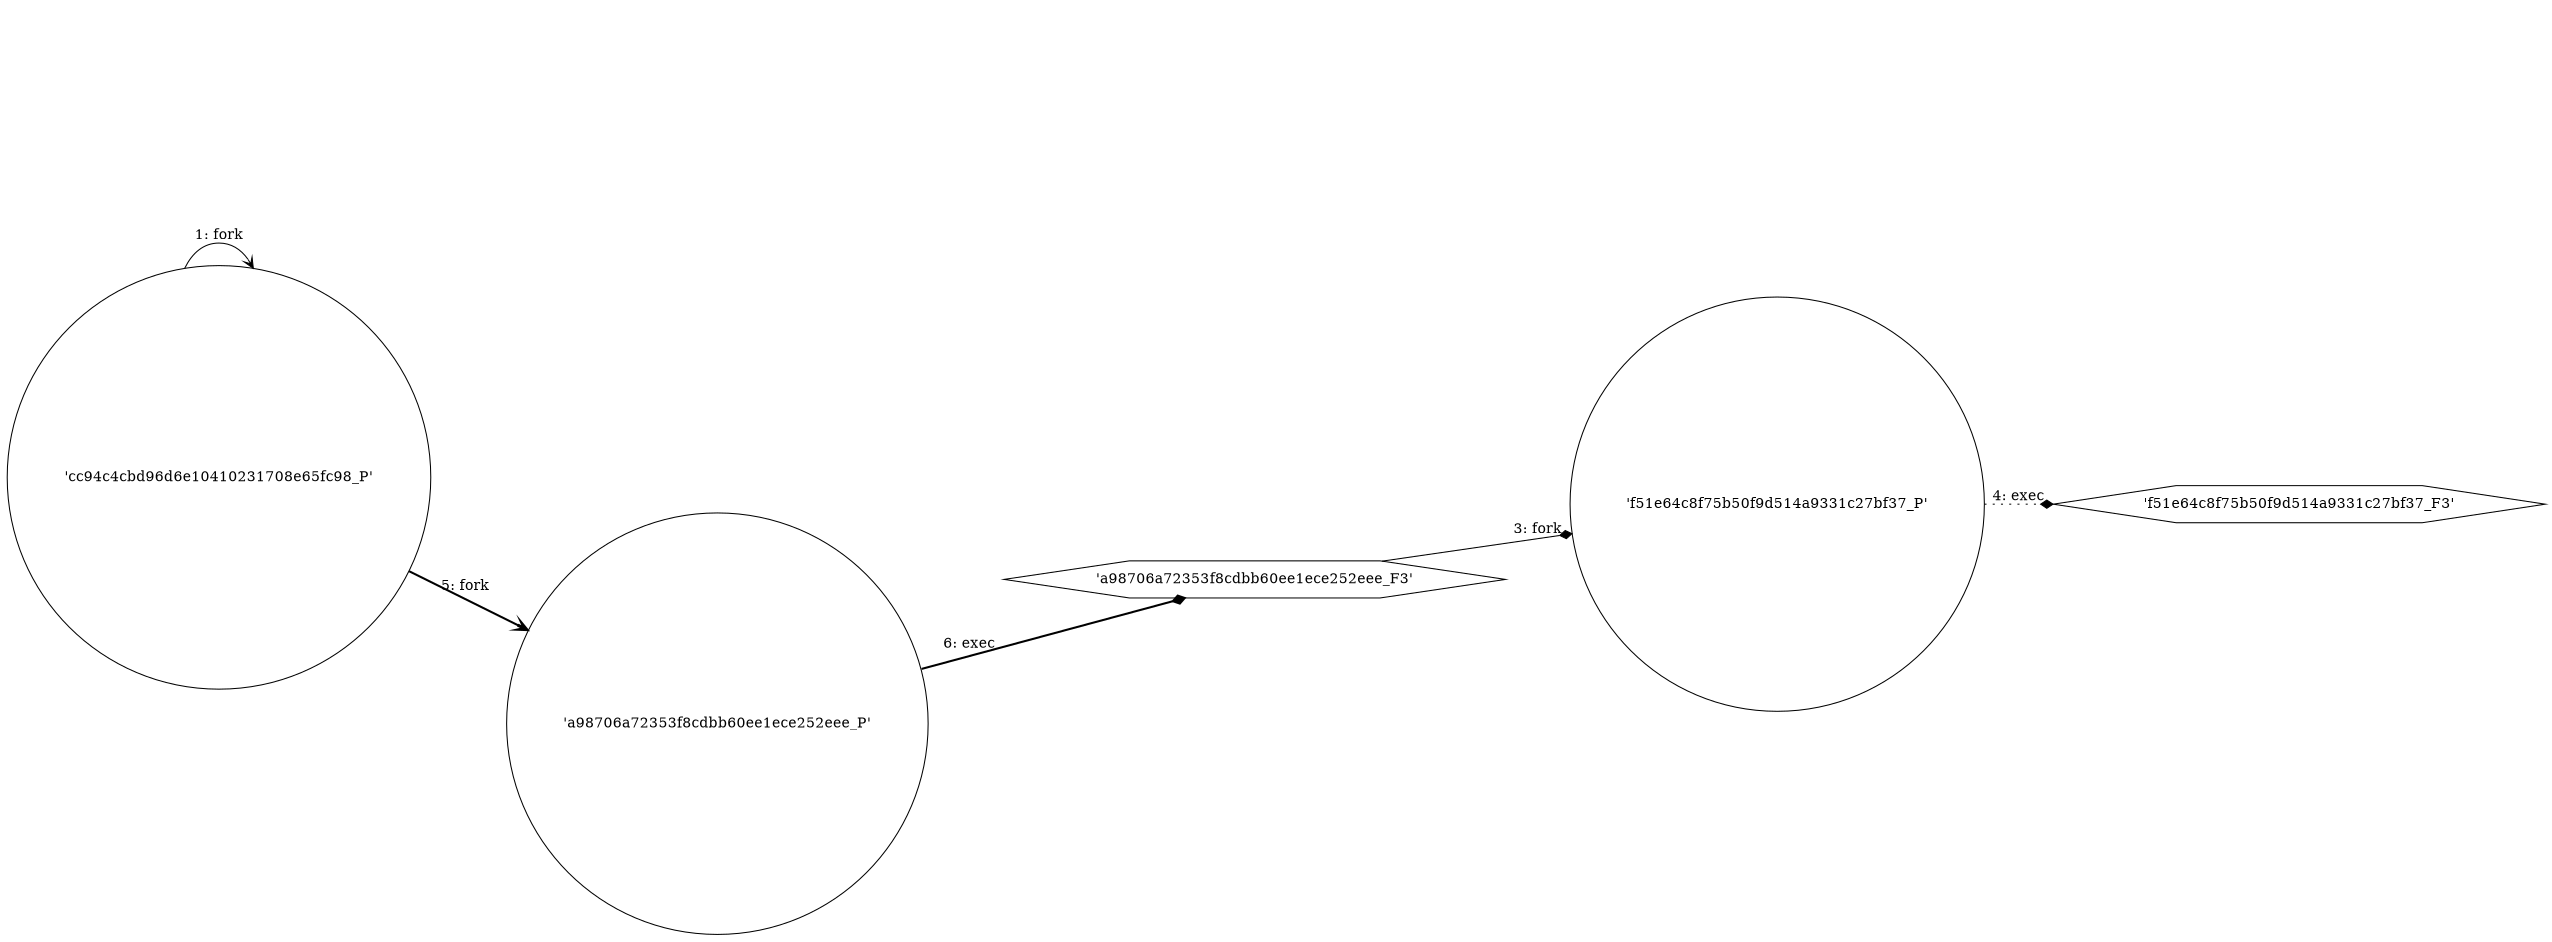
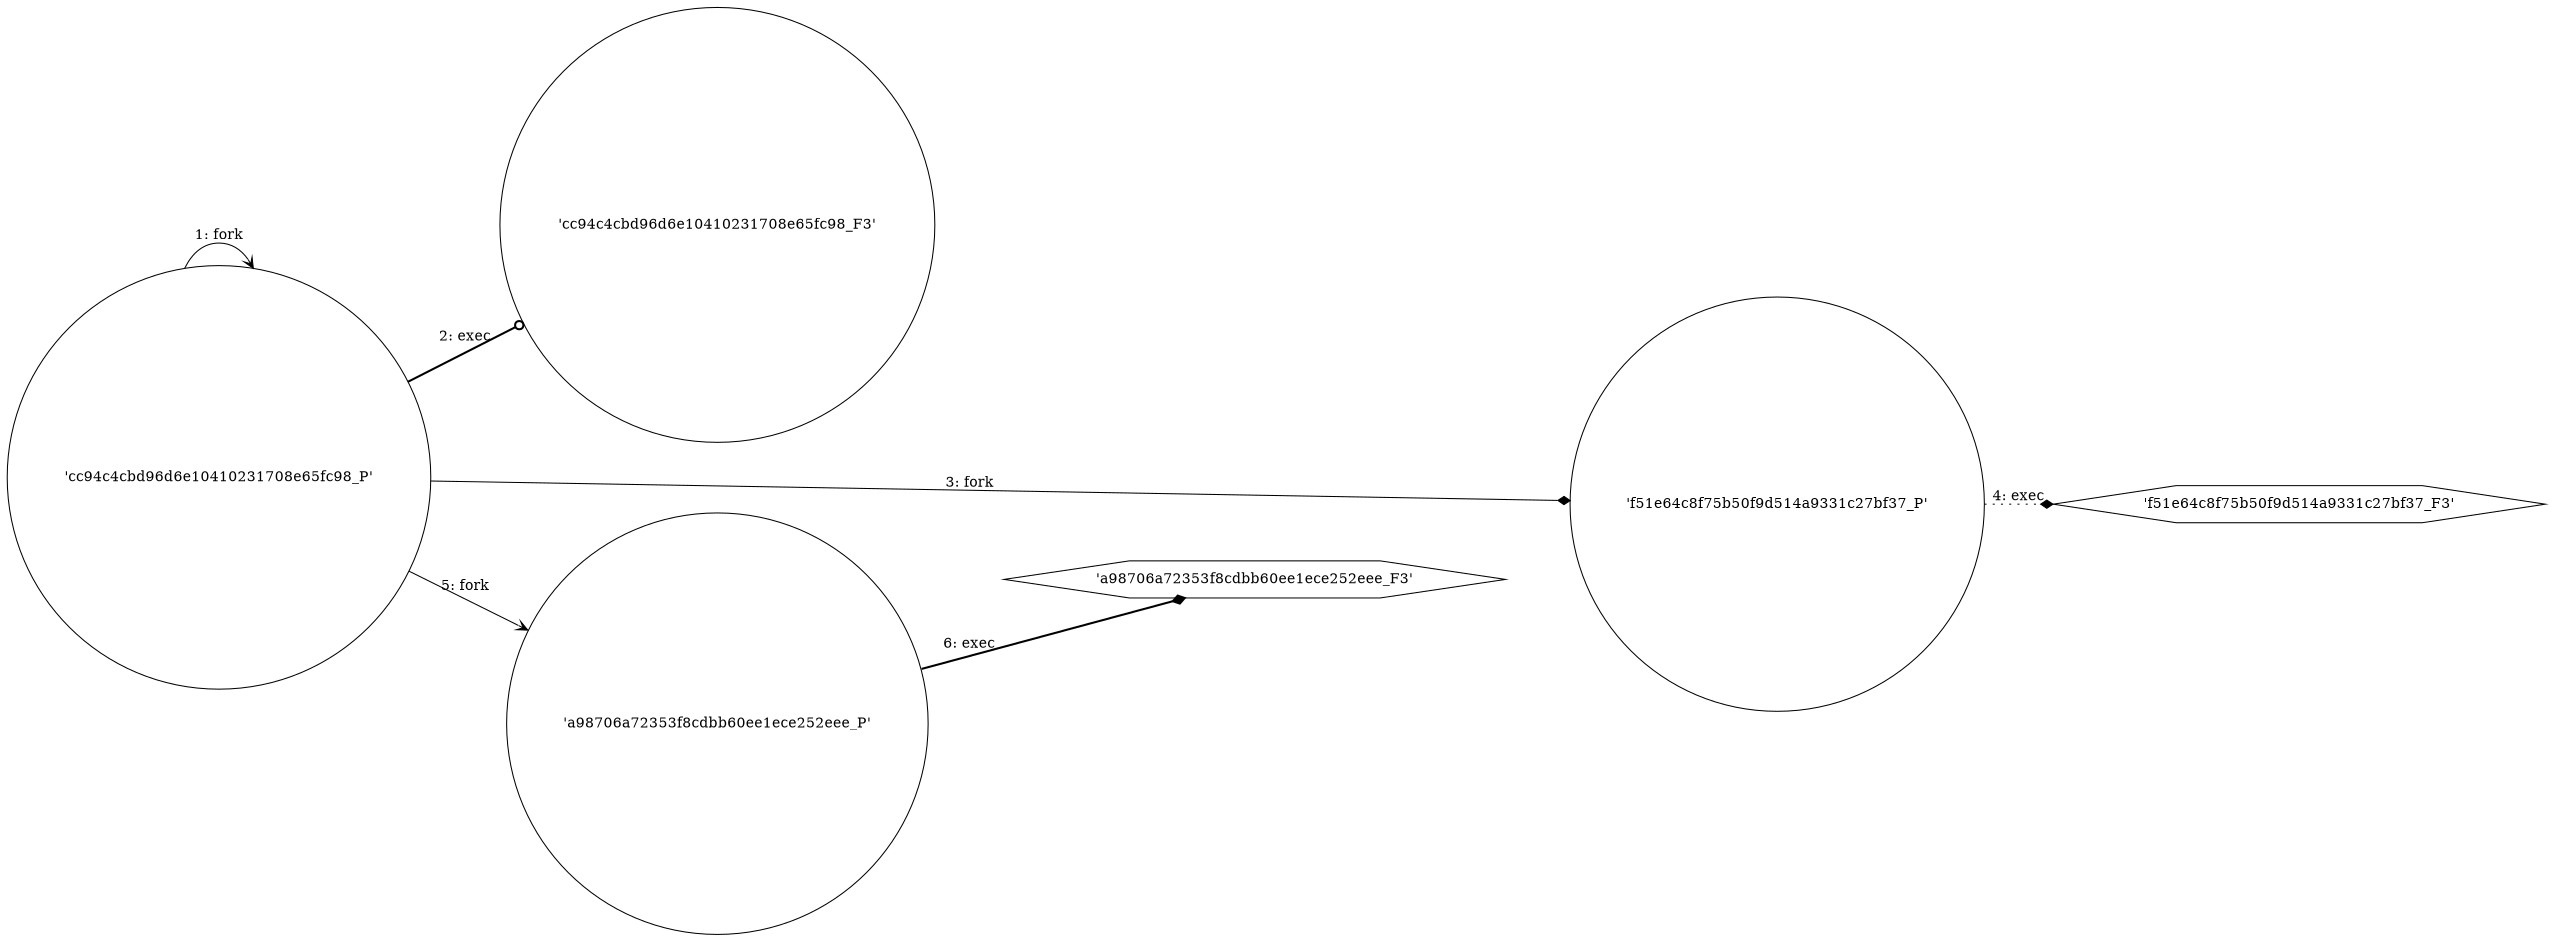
node "'cc94c4cbd96d6e10410231708e65fc98_F3'": added
edge "'a98706a72353f8cdbb60ee1ece252eee_F3'" -> "'f51e64c8f75b50f9d514a9331c27bf37_P'": now "'cc94c4cbd96d6e10410231708e65fc98_P'" -> "'f51e64c8f75b50f9d514a9331c27bf37_P'"
edge "'cc94c4cbd96d6e10410231708e65fc98_P'" -> "'a98706a72353f8cdbb60ee1ece252eee_P'": style bold -> solid
